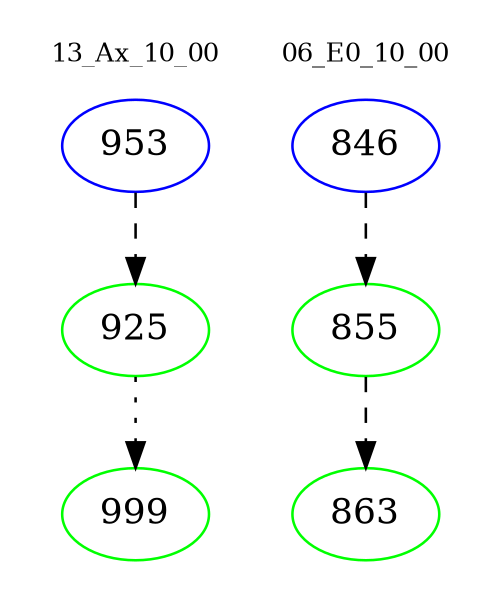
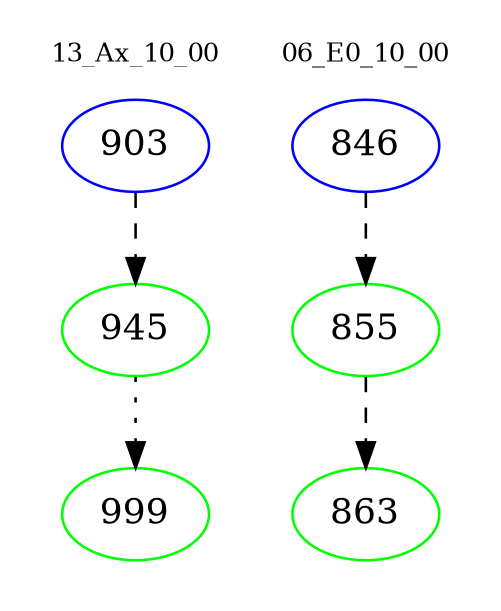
node "953": label "953" -> "903"
node "925": label "925" -> "945"
